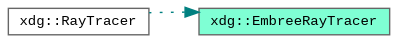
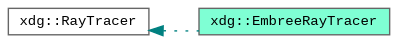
edge "xdg::RayTracer" -> "xdg::EmbreeRayTracer": reversed
